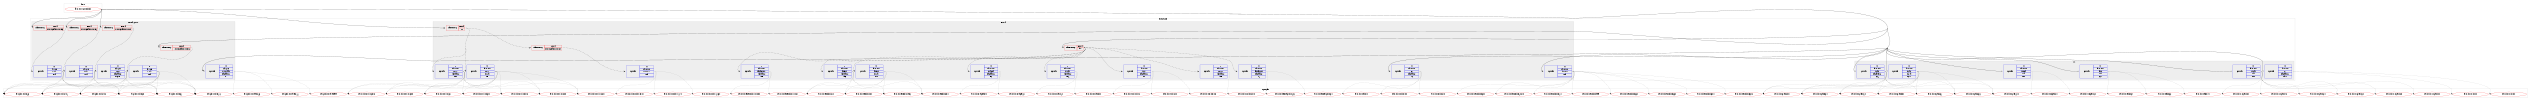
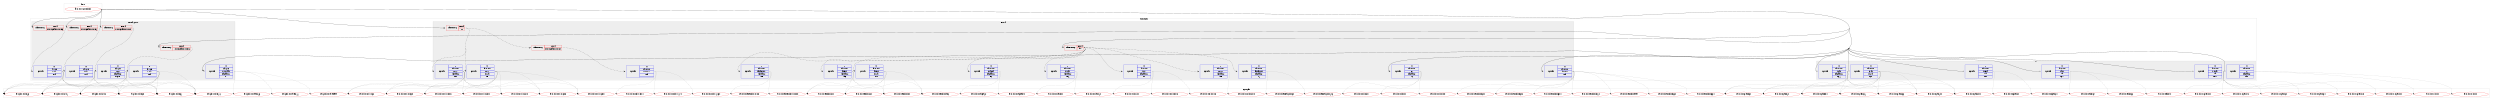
node "dev-subunit/oslo-sphinx-3.0.0": label "dev-subunit/oslo-sphinx-3.0.0" -> "dev-python/oslo-sphinx-3.0.0"
node "dev-python/use-3.1.1": label "dev-python/use-3.1.1" -> "dev-python/pbr-3.1.1"
node "dev-python/setuptools-34.0.2-r1": removed
